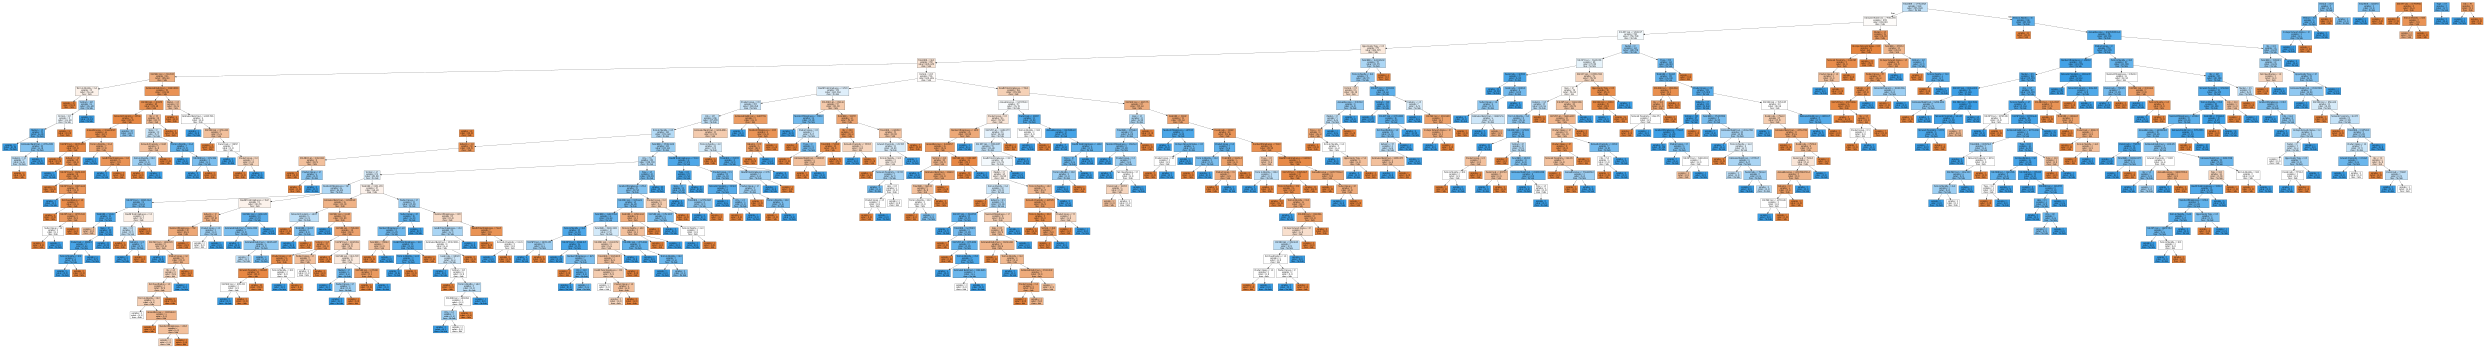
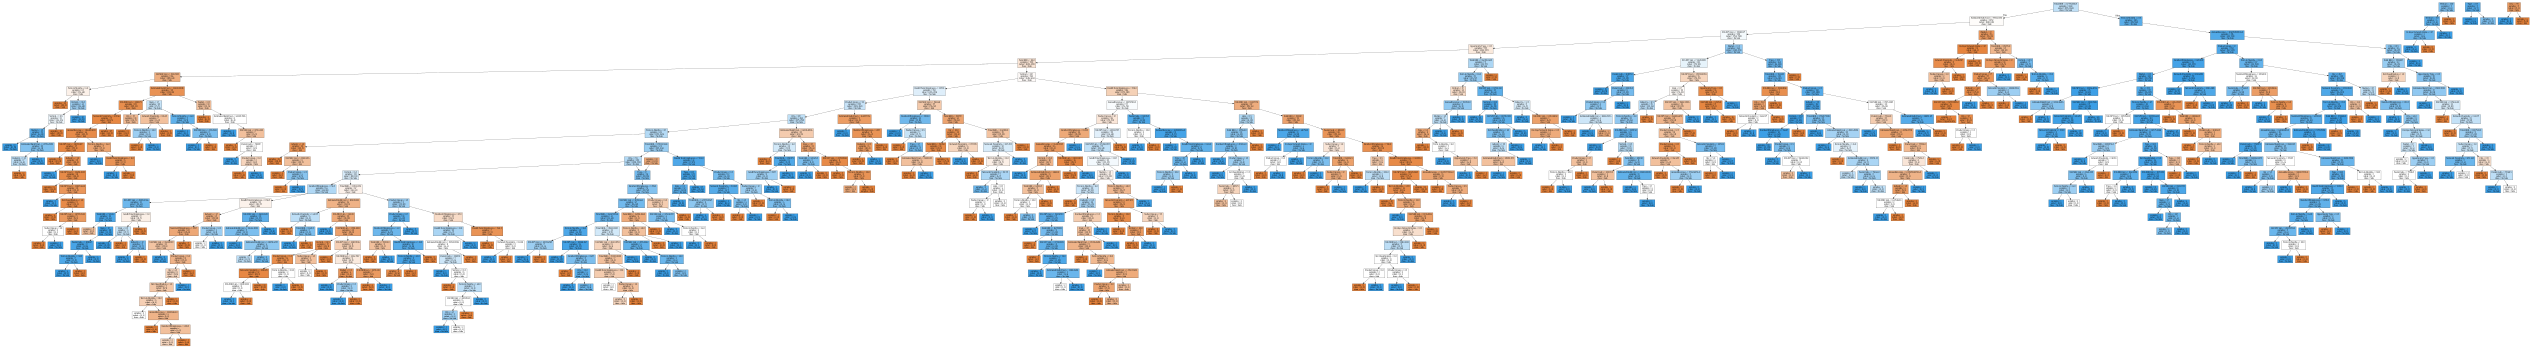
edge "Vertical <= 13.0 samples = 5 value = [2, 6] class = No Sale" -> "samples = 3 value = [1, 3] class = No Sale": now "Type <= 0.5 samples = 5 value = [1, 7] class = No Sale" -> "samples = 3 value = [1, 3] class = No Sale"
node "samples = 12 value = [22, 0] class = Sale": removed
node "samples = 1 value = [4, 0] class = Sale": label "samples = 1 value = [4, 0] class = Sale" -> "samples = 1 value = [4, 0] samples = Sale"
node "samples = 48 value = [0, 82] class = No Sale": label "samples = 48 value = [0, 82] class = No Sale" -> "samples = 48 value = [0, 82] samples = No Sale"
edge "City <= 5.5 samples = 18 value = [16, 7] class = Sale" -> "State <= 1.5 samples = 10 value = [5, 7] class = No Sale": reversed
edge "City <= 9.5 samples = 9 value = [13, 1] class = Sale" -> "samples = 7 value = [12, 0] class = Sale": now "Industry <= 4.0 samples = 15 value = [25, 2] class = Sale" -> "samples = 7 value = [12, 0] class = Sale"
node "samples = 27 value = [41, 0] class = Sale": fillcolor #399de599 -> #e58139ff
node "samples = 6 value = [0, 10] samples = No Sale": label "samples = 6 value = [0, 10] samples = No Sale" -> "samples = 6 value = [0, 10] class = No Sale"
node "samples = 17 value = [0, 28] class = No Sale": fillcolor #e581398f -> #399de5ff
edge "samples = 22 value = [28, 0] class = Sale" -> "Industry <= 1.0 samples = 30 value = [38, 5] class = Sale": reversed
node "State <= 0.5 samples = 11 value = [15, 4] class = Sale": added
node "Product Group <= 1.0 samples = 7 value = [5, 4] class = Sale": fillcolor #399de5d1 -> #e5813933
node "Product Group <= 1.0 samples = 2 value = [3, 2] class = Sale": label "Product Group <= 1.0 samples = 2 value = [3, 2] class = Sale" -> "Product Group <= 1.0 samples = 2 value = [3, 2] samples = Sale"
node "Type <= 10.0 samples = 16 value = [3, 19] class = No Sale": fillcolor #e5813955 -> #399de5d7
edge "Type <= 1.5 samples = 61 value = [19, 65] class = No Sale" -> "samples = 10 value = [0, 13] class = No Sale": reversed
node "samples = 10 value = [0, 13] class = No Sale": fillcolor #399de5ff -> #e58139ad
edge "State <= 0.5 samples = 20 value = [1, 33] class = No Sale" -> "samples = 11 value = [0, 19] class = No Sale": now "State <= 0.5 samples = 6 value = [5, 7] class = No Sale" -> "samples = 11 value = [0, 19] class = No Sale"
node "Market <= 1.5 samples = 4 value = [1, 4] class = No Sale": fillcolor #399de5bf -> #e58139d8
node "samples = 8 value = [0, 14] class = No Sale": fillcolor #399de5ff -> #e58139e7
